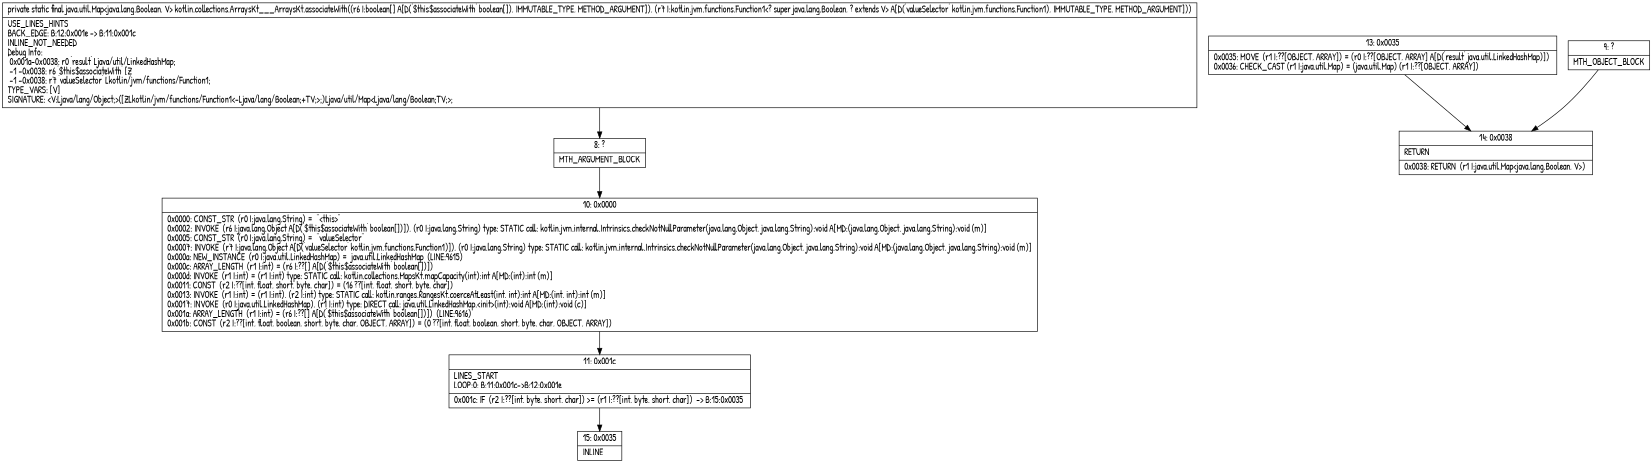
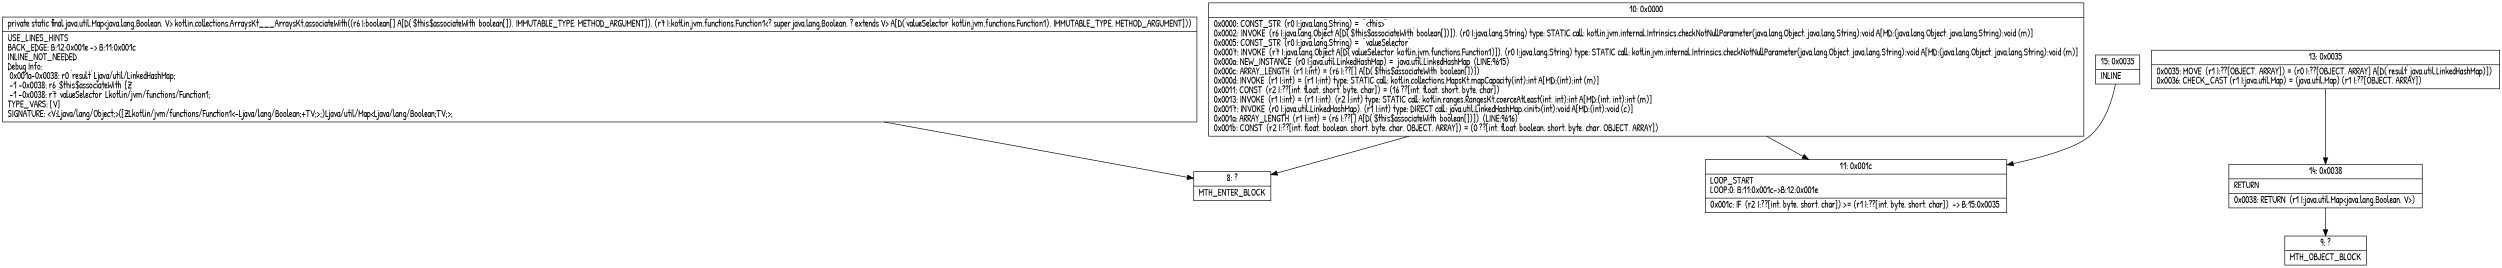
edge "9: ?" -> "14: 0x0038": reversed
node "8: ?": text "MTH_ARGUMENT_BLOCK" -> "MTH_ENTER_BLOCK"
edge "8: ?" -> "10: 0x0000": reversed
node "11: 0x001c": text "LINES_START" -> "LOOP_START"
edge "11: 0x001c" -> "15: 0x0035": reversed
